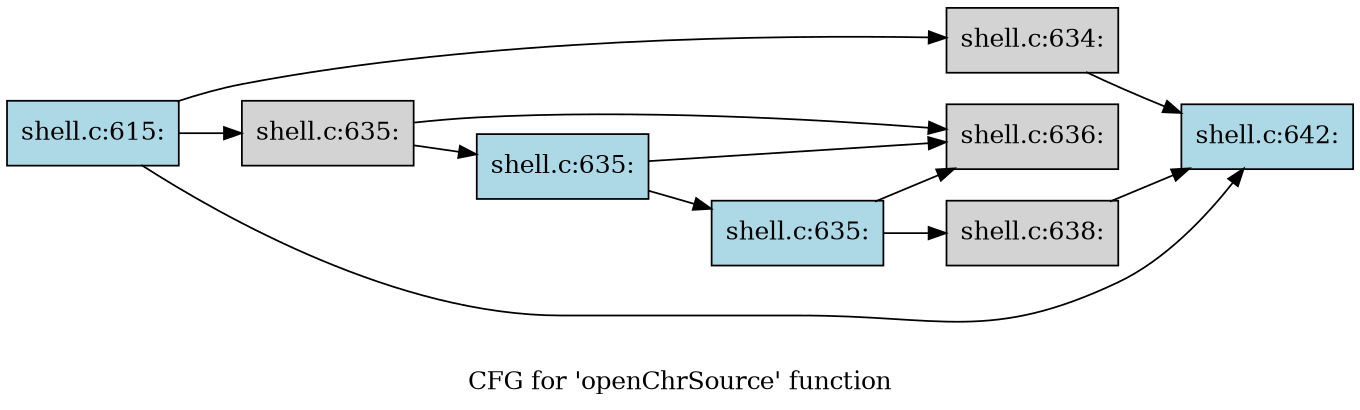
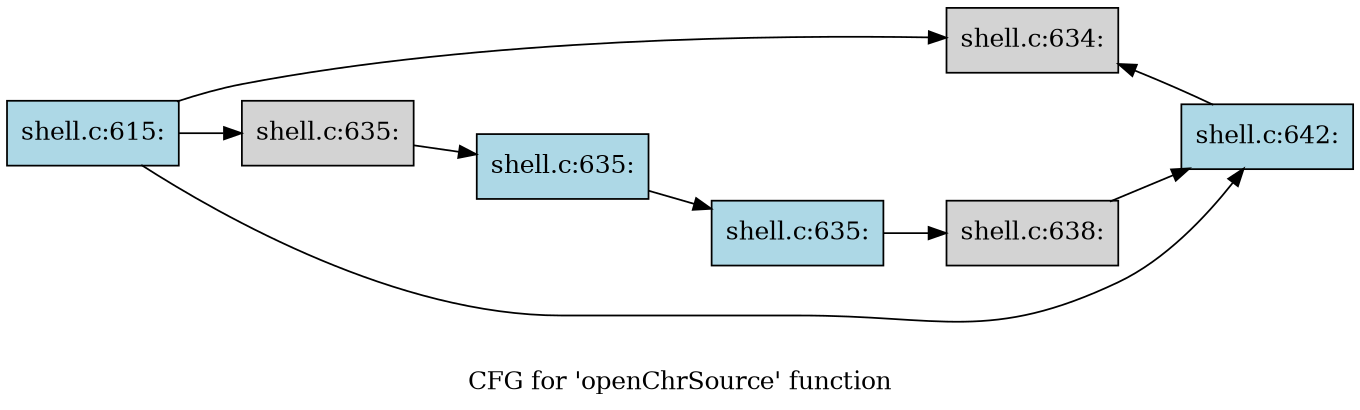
edge "shell.c:634:" -> "shell.c:642:": reversed
node "shell.c:636:": removed
